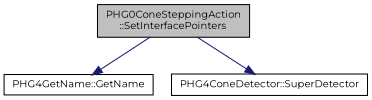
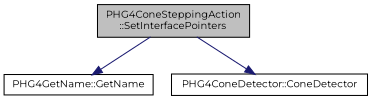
node "PHG0ConeSteppingAction ::SetInterfacePointers": label "PHG0ConeSteppingAction ::SetInterfacePointers" -> "PHG4ConeSteppingAction ::SetInterfacePointers"
node "PHG4ConeDetector::SuperDetector": label "PHG4ConeDetector::SuperDetector" -> "PHG4ConeDetector::ConeDetector"
